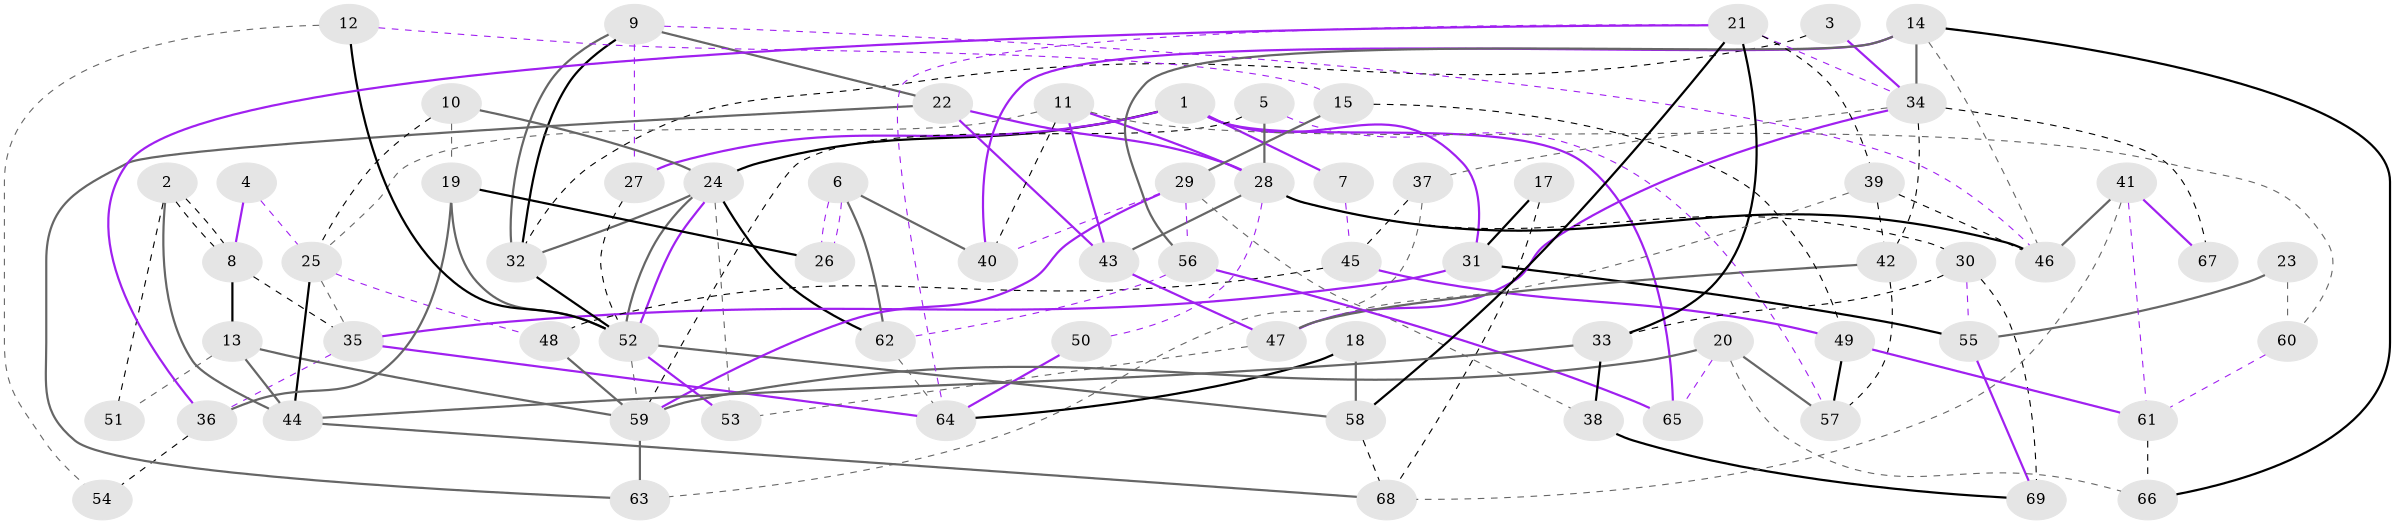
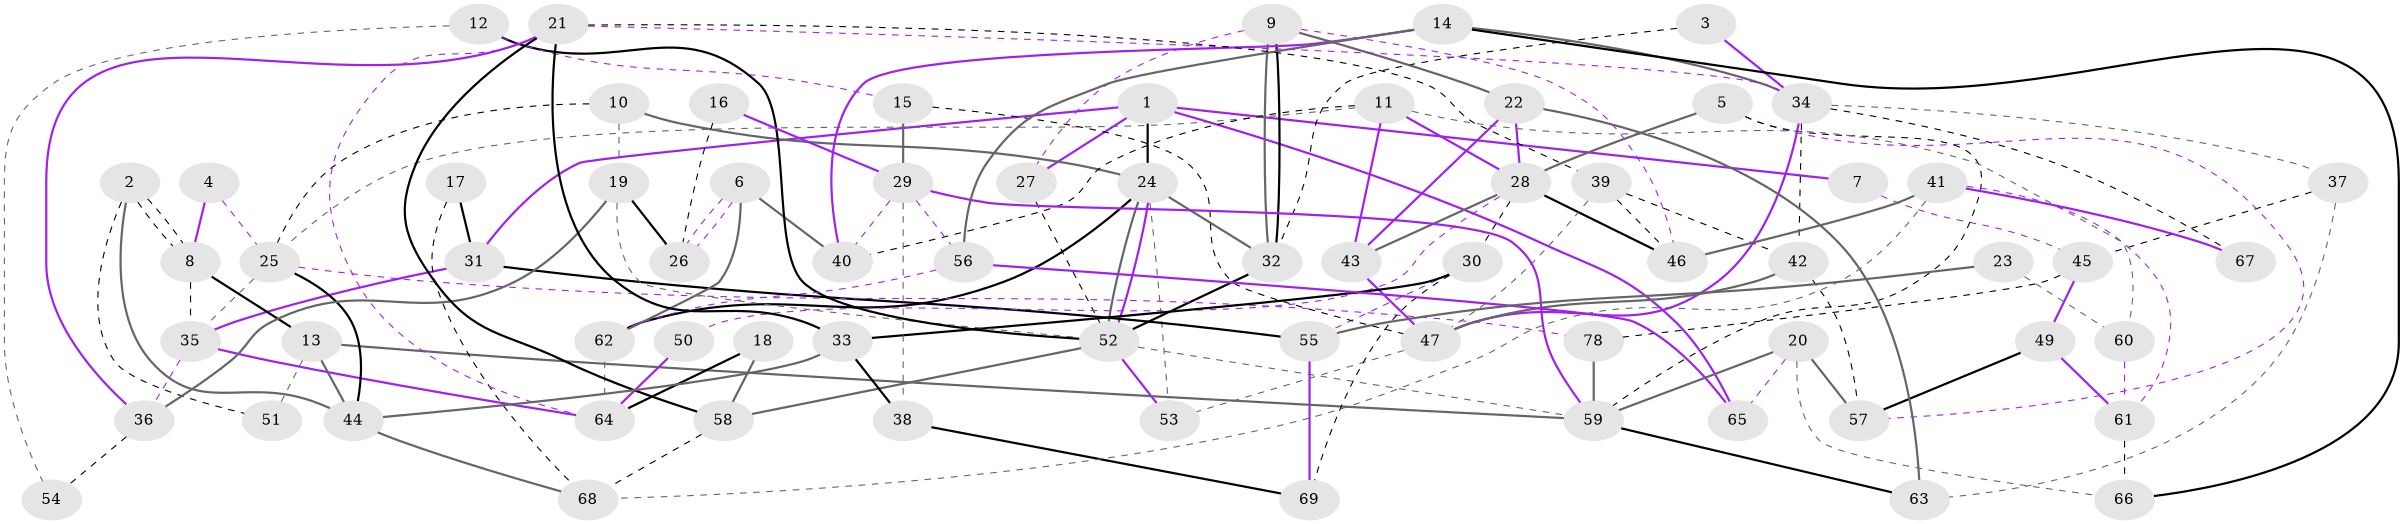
node "16": added
edge "14" -- "46": removed
edge "15" -- "49": now "15" -- "47"
edge "19" -- "52": style bold -> dashed
edge "30" -- "33": style dashed -> bold
node "48": label "48" -> "78"
edge "59" -- "63": color gray40 -> black
